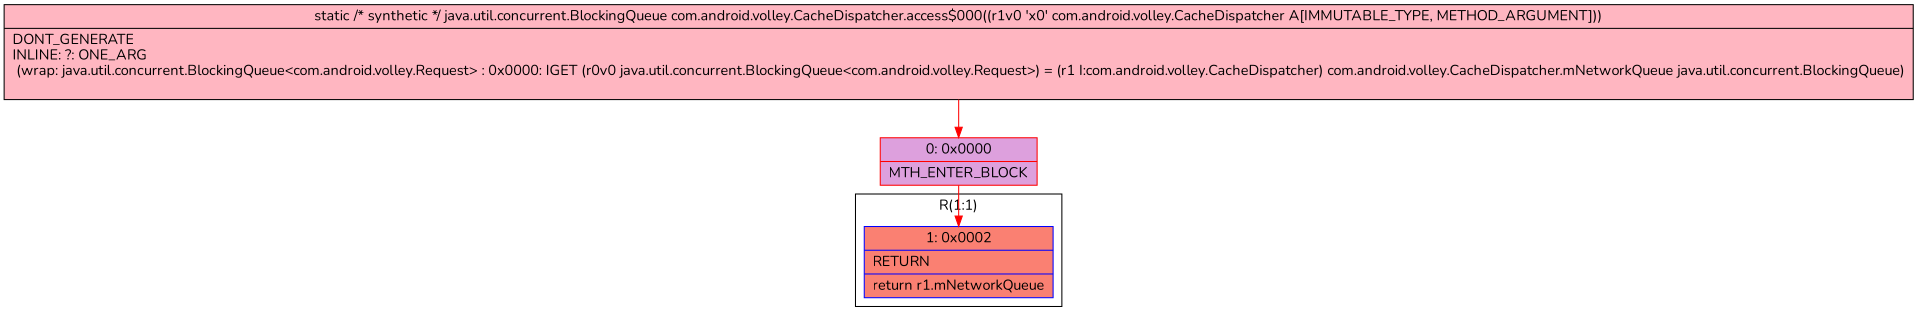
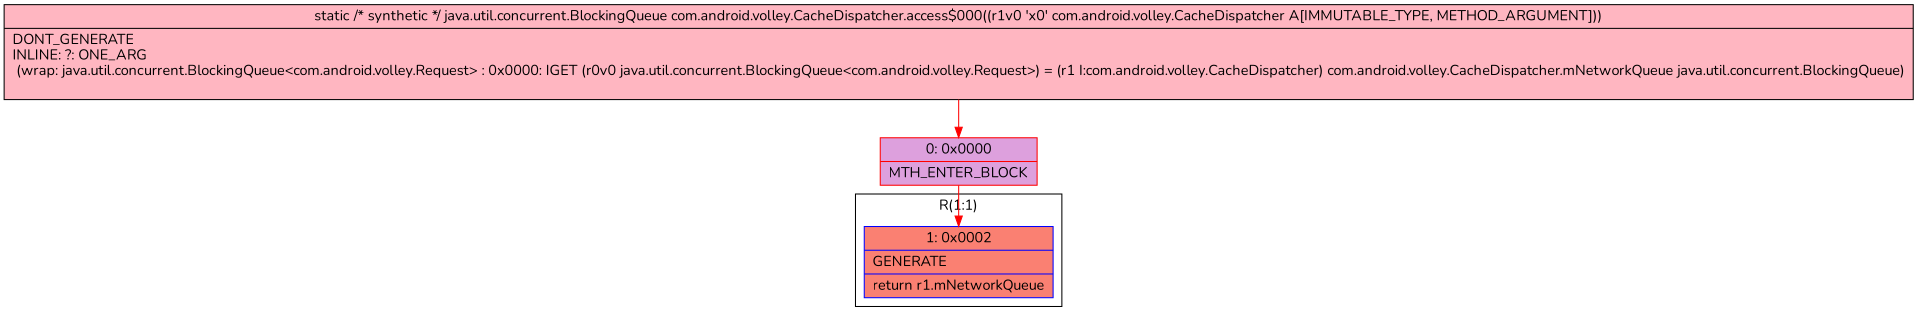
node "1: 0x0002": text "RETURN" -> "GENERATE"
